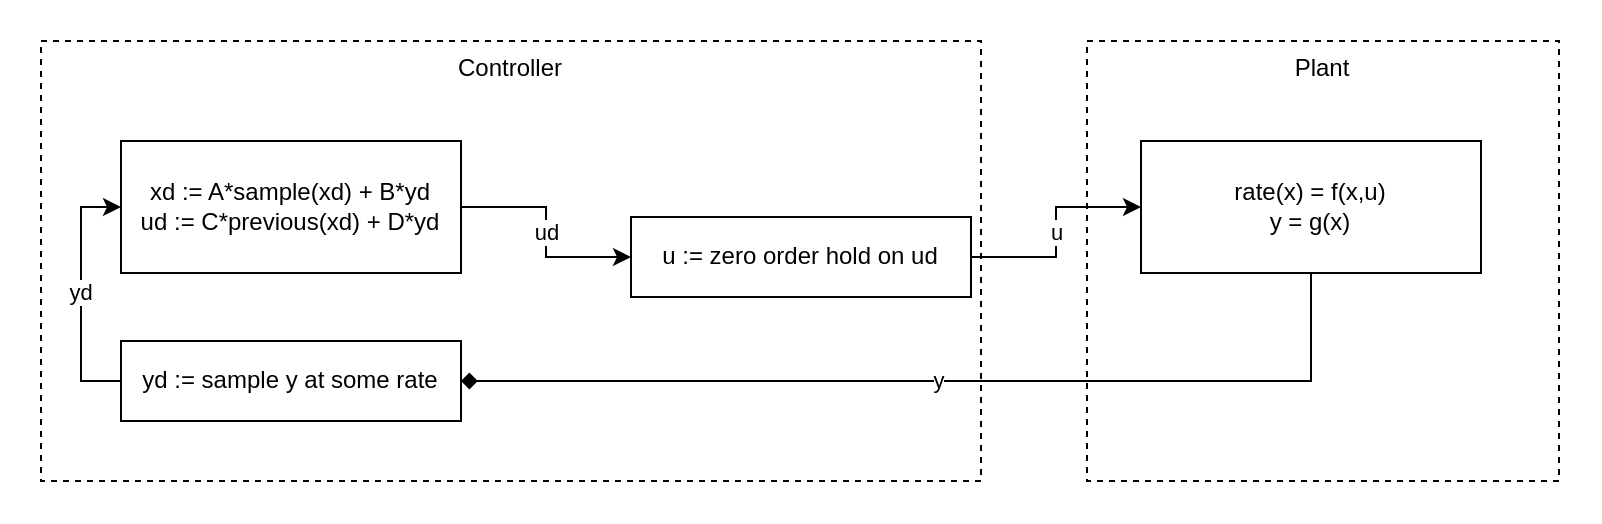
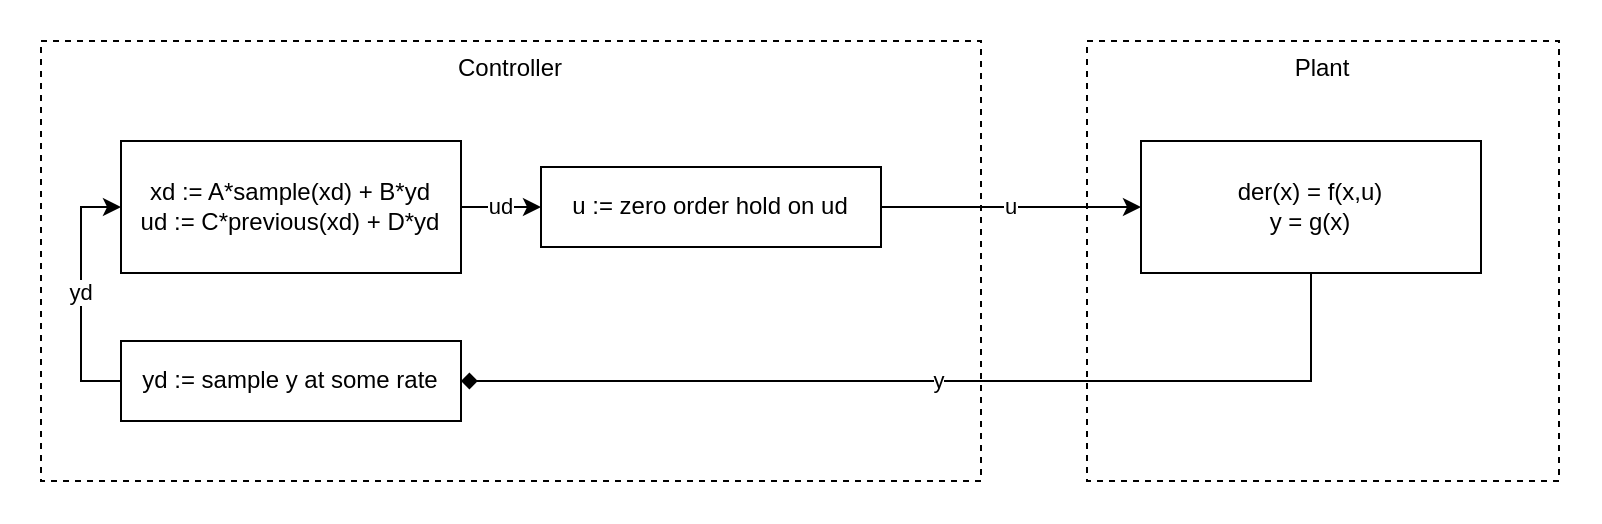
node "rate(x) = f(x,u) y = g(x)": label "rate(x) = f(x,u) y = g(x)" -> "der(x) = f(x,u) y = g(x)"
node "u := zero order hold on ud": moved (801, 257) -> (711, 207)
